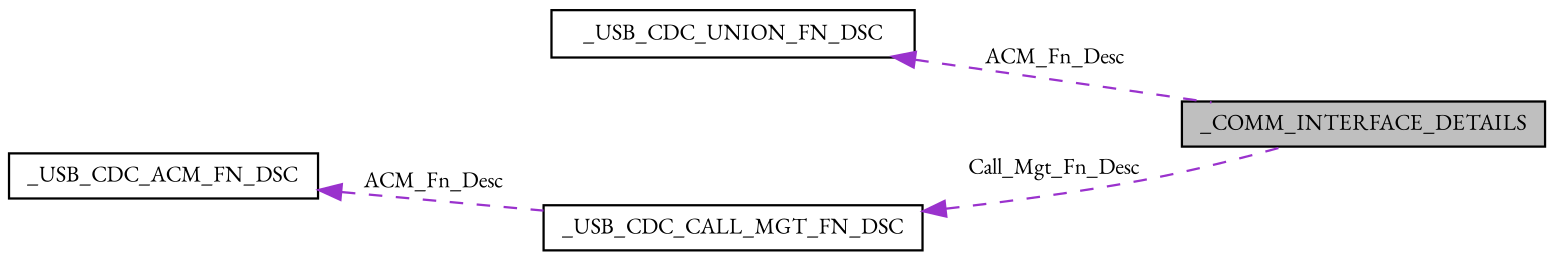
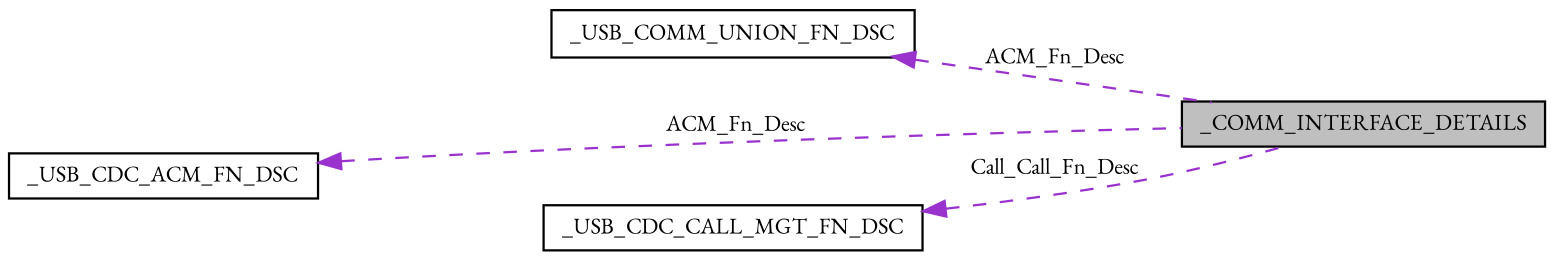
node "_USB_CDC_UNION_FN_DSC": label "_USB_CDC_UNION_FN_DSC" -> "_USB_COMM_UNION_FN_DSC"
edge "_COMM_INTERFACE_DETAILS" -> "_USB_CDC_CALL_MGT_FN_DSC": label " Call_Mgt_Fn_Desc" -> " Call_Call_Fn_Desc"
edge "_USB_CDC_CALL_MGT_FN_DSC" -> "_USB_CDC_ACM_FN_DSC": now "_COMM_INTERFACE_DETAILS" -> "_USB_CDC_ACM_FN_DSC"
